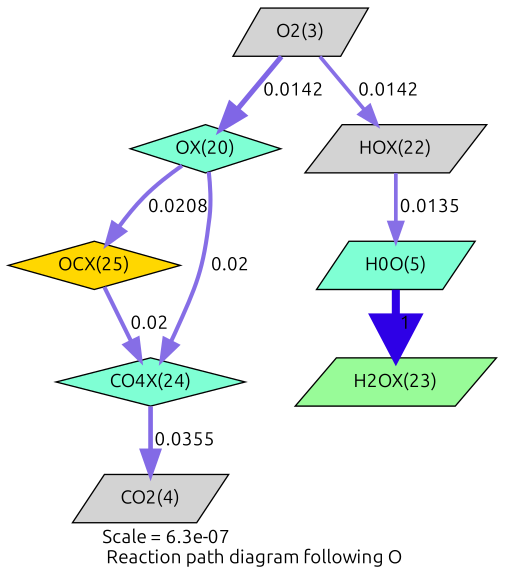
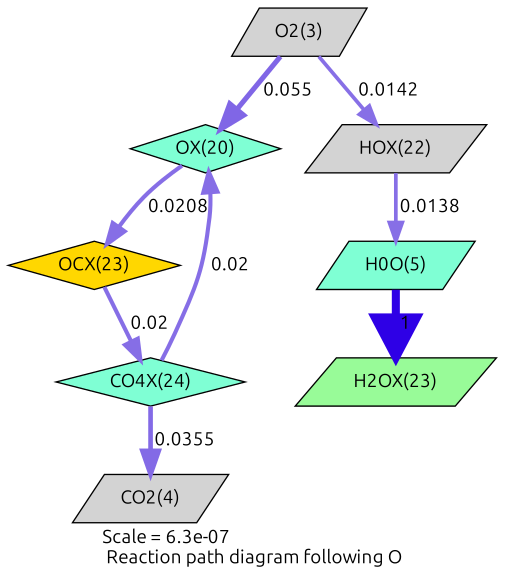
edge "O2(3)" -> "OX(20)": label " 0.0142" -> " 0.055"
edge "HOX(22)" -> "H0O(5)": label " 0.0135" -> " 0.0138"
edge "OX(20)" -> "CO4X(24)": reversed
node "OCX(25)": label "OCX(25)" -> "OCX(23)"
